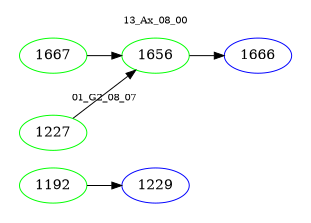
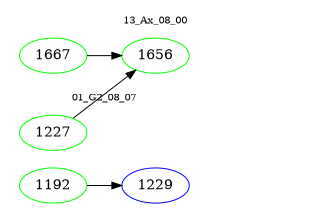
node "1666": removed
